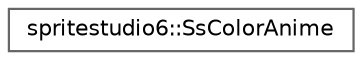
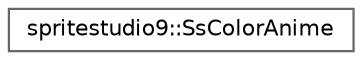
node "spritestudio6::SsColorAnime": label "spritestudio6::SsColorAnime" -> "spritestudio9::SsColorAnime"
